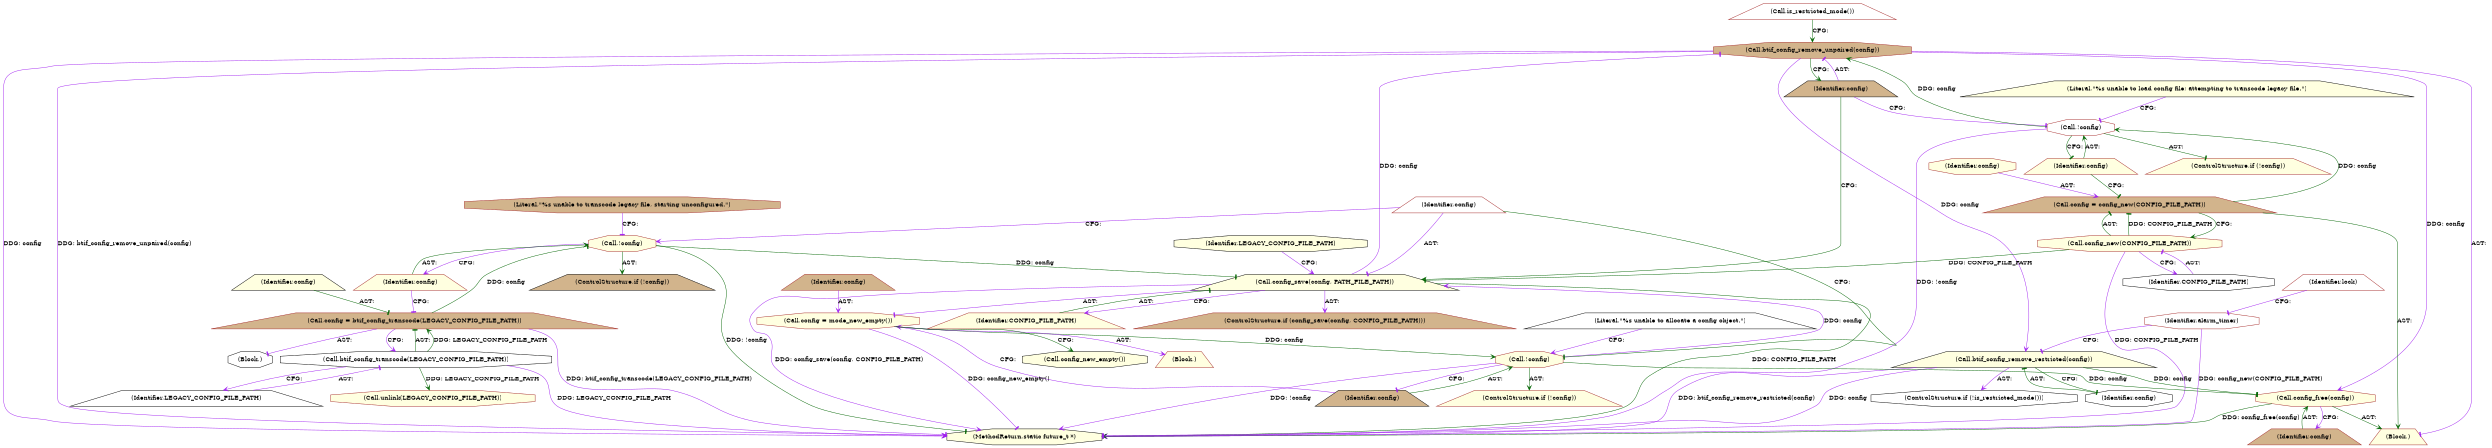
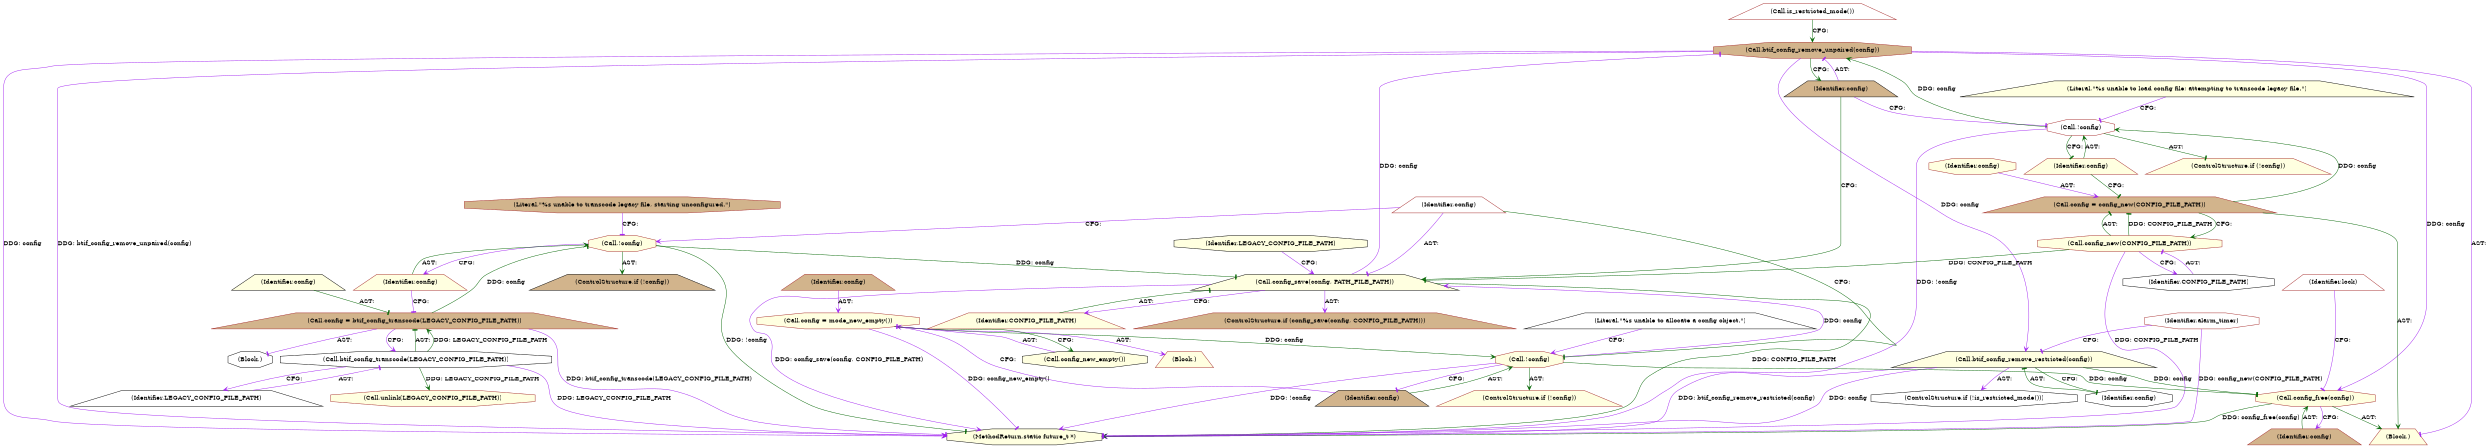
edge "(Call,config_save(config, PATH_FILE_PATH))" -> "(Call,config = mode_new_empty())": now "(Call,config_new_empty())" -> "(Call,config = mode_new_empty())"
edge "(Identifier,lock)" -> "(Identifier,alarm_timer)": now "(Identifier,lock)" -> "(Call,config_free(config))"
